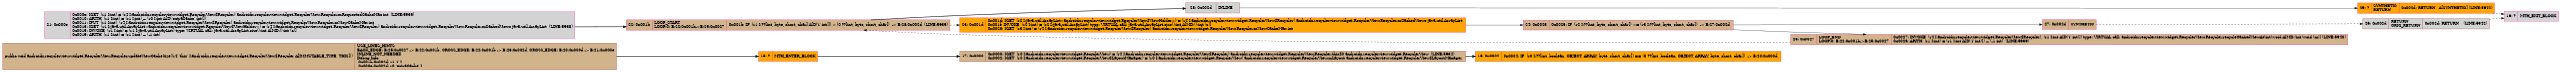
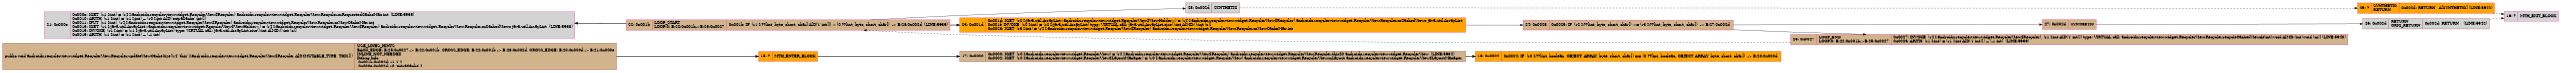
node "28: 0x002d": text "INLINE" -> "SYNTHETIC"
edge "28: 0x002d" -> "29: ?": style solid -> dashed
edge "22: 0x001b" -> "28: 0x002d": style bold -> solid
edge "27: 0x002d" -> "26: 0x002d": style dashed -> solid
edge "22: 0x001b" -> "23: 0x001d": style dashed -> bold
edge "21: 0x000e" -> "22: 0x001b": reversed
